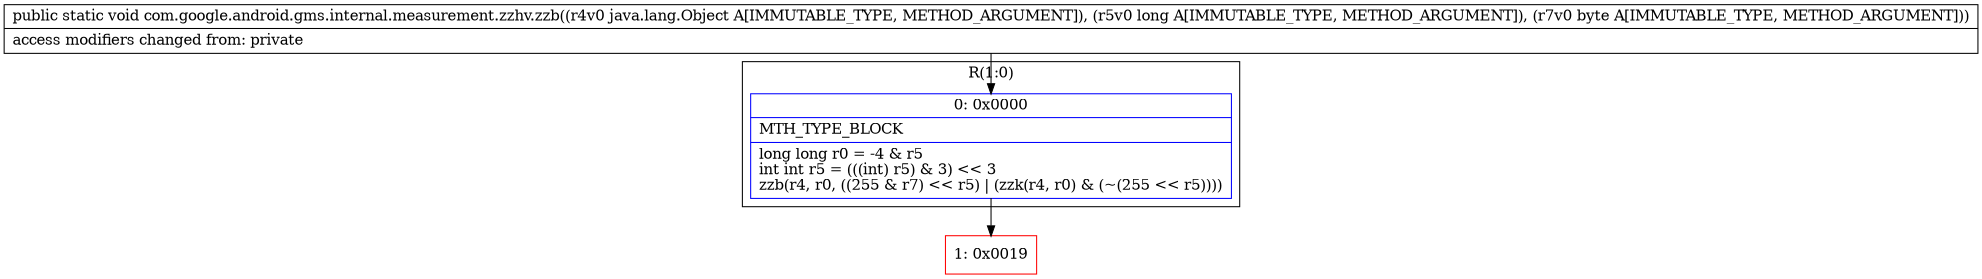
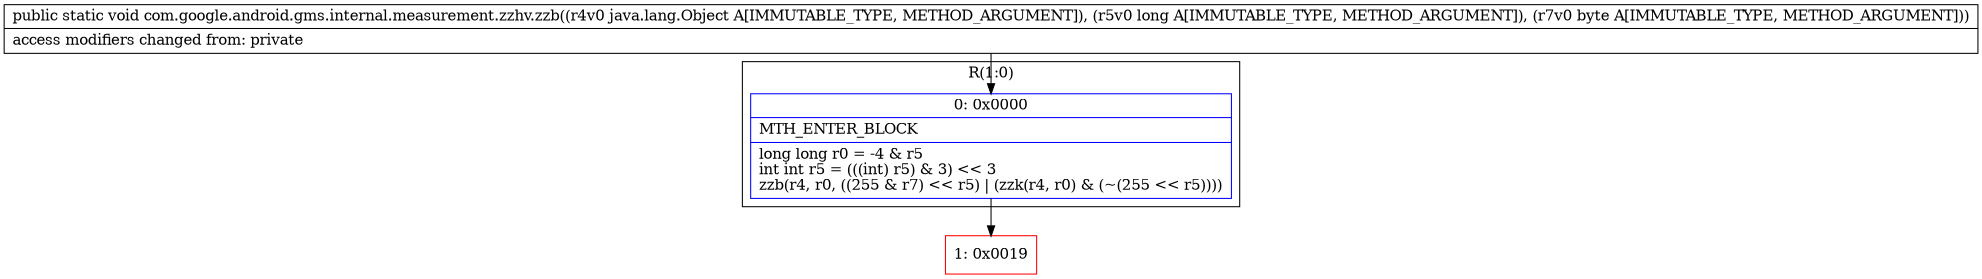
node "0: 0x0000": text "MTH_TYPE_BLOCK" -> "MTH_ENTER_BLOCK"
